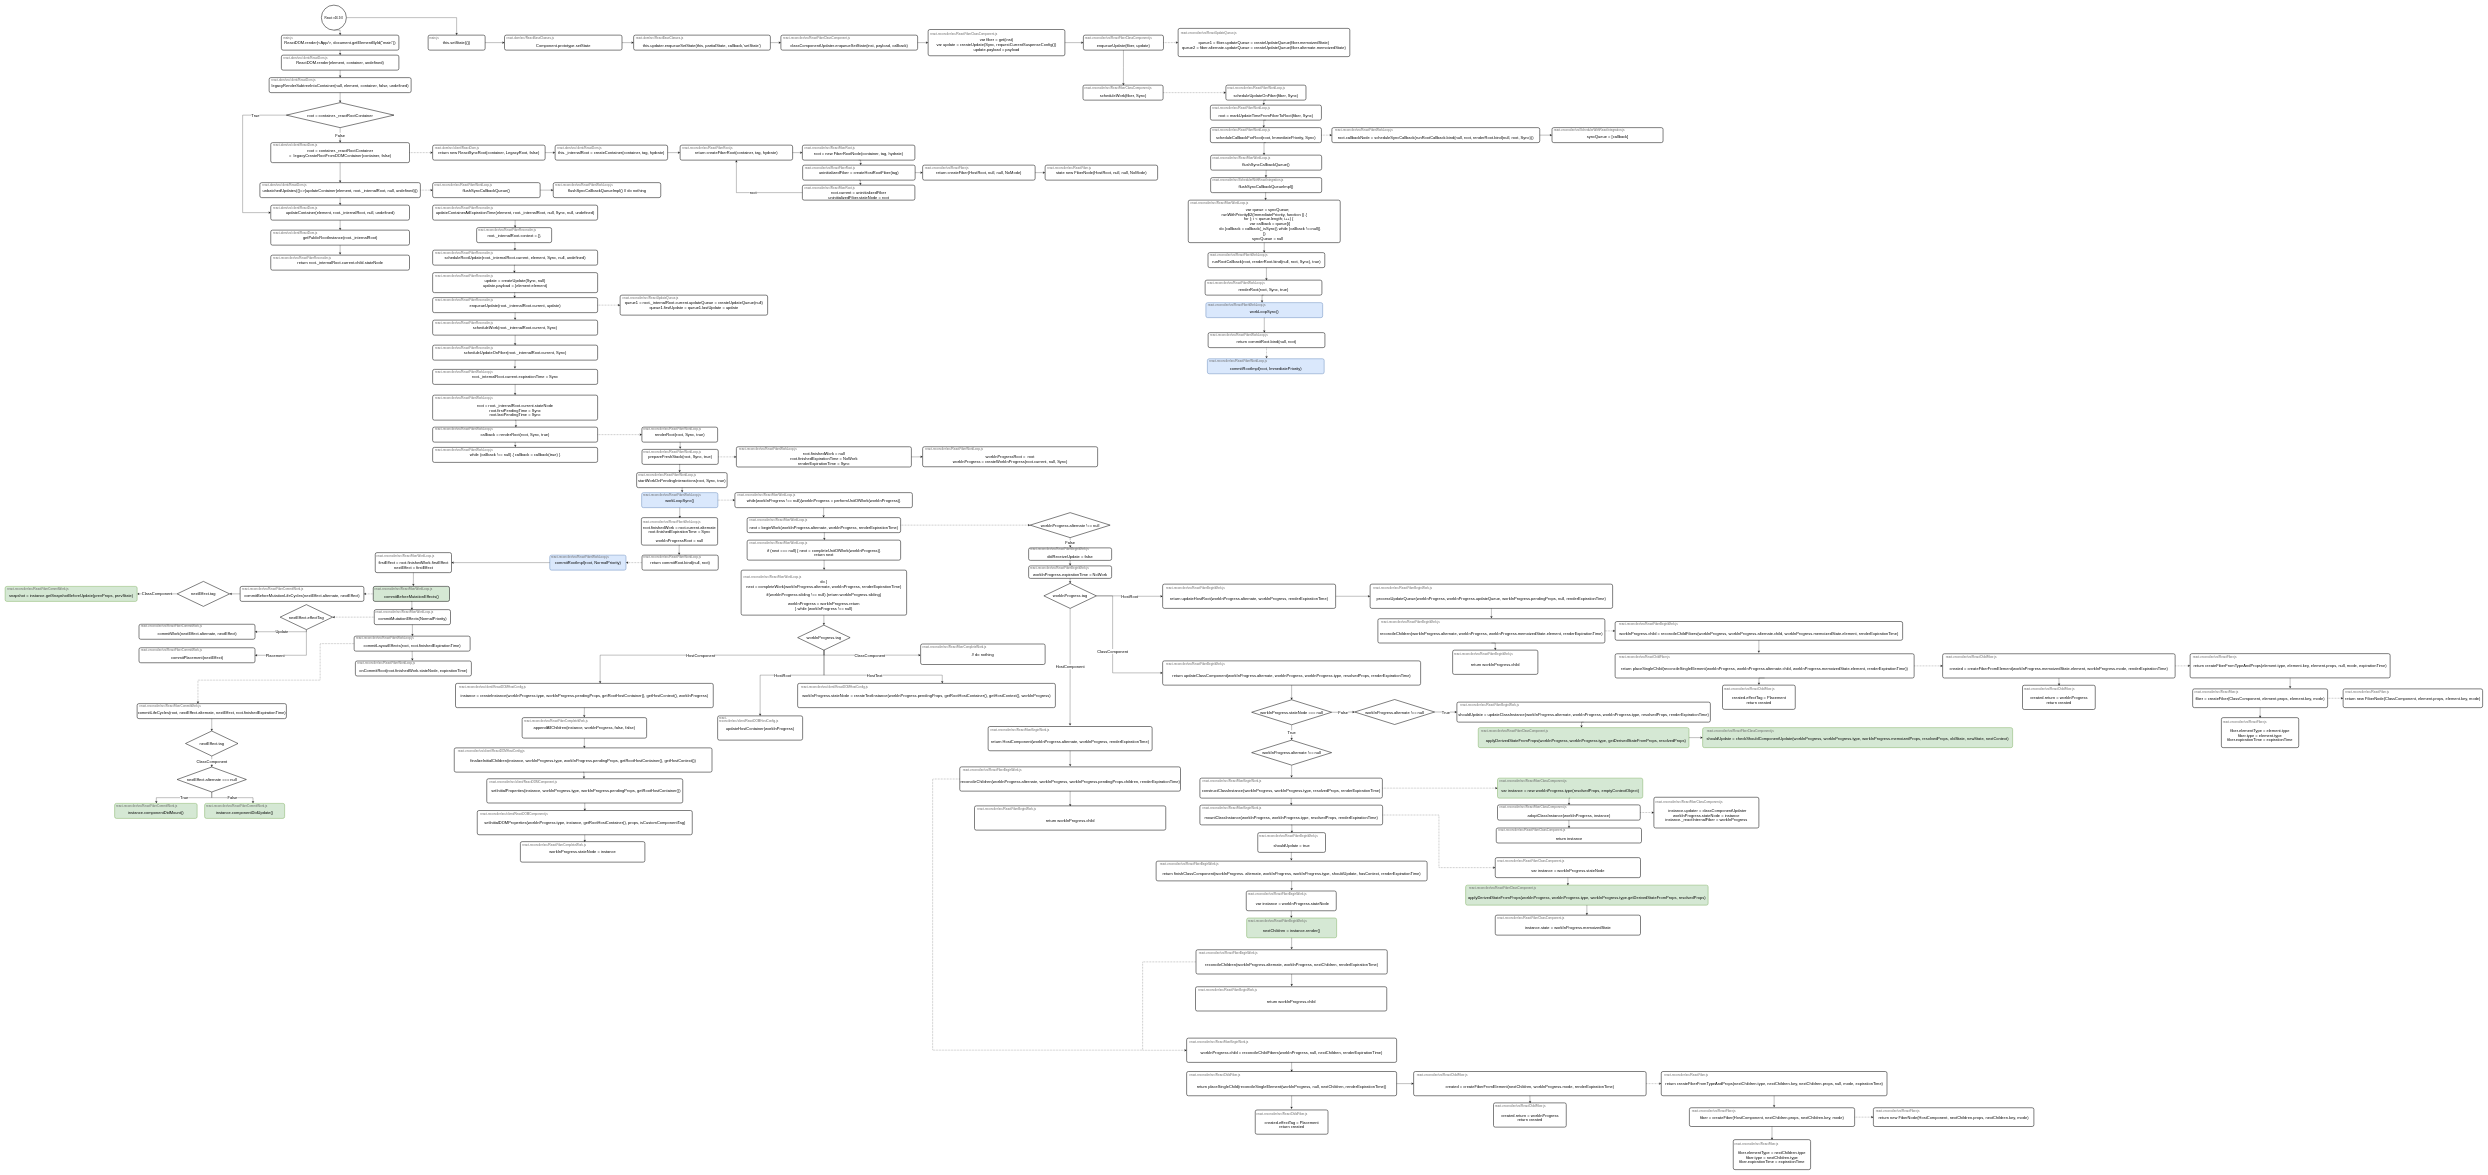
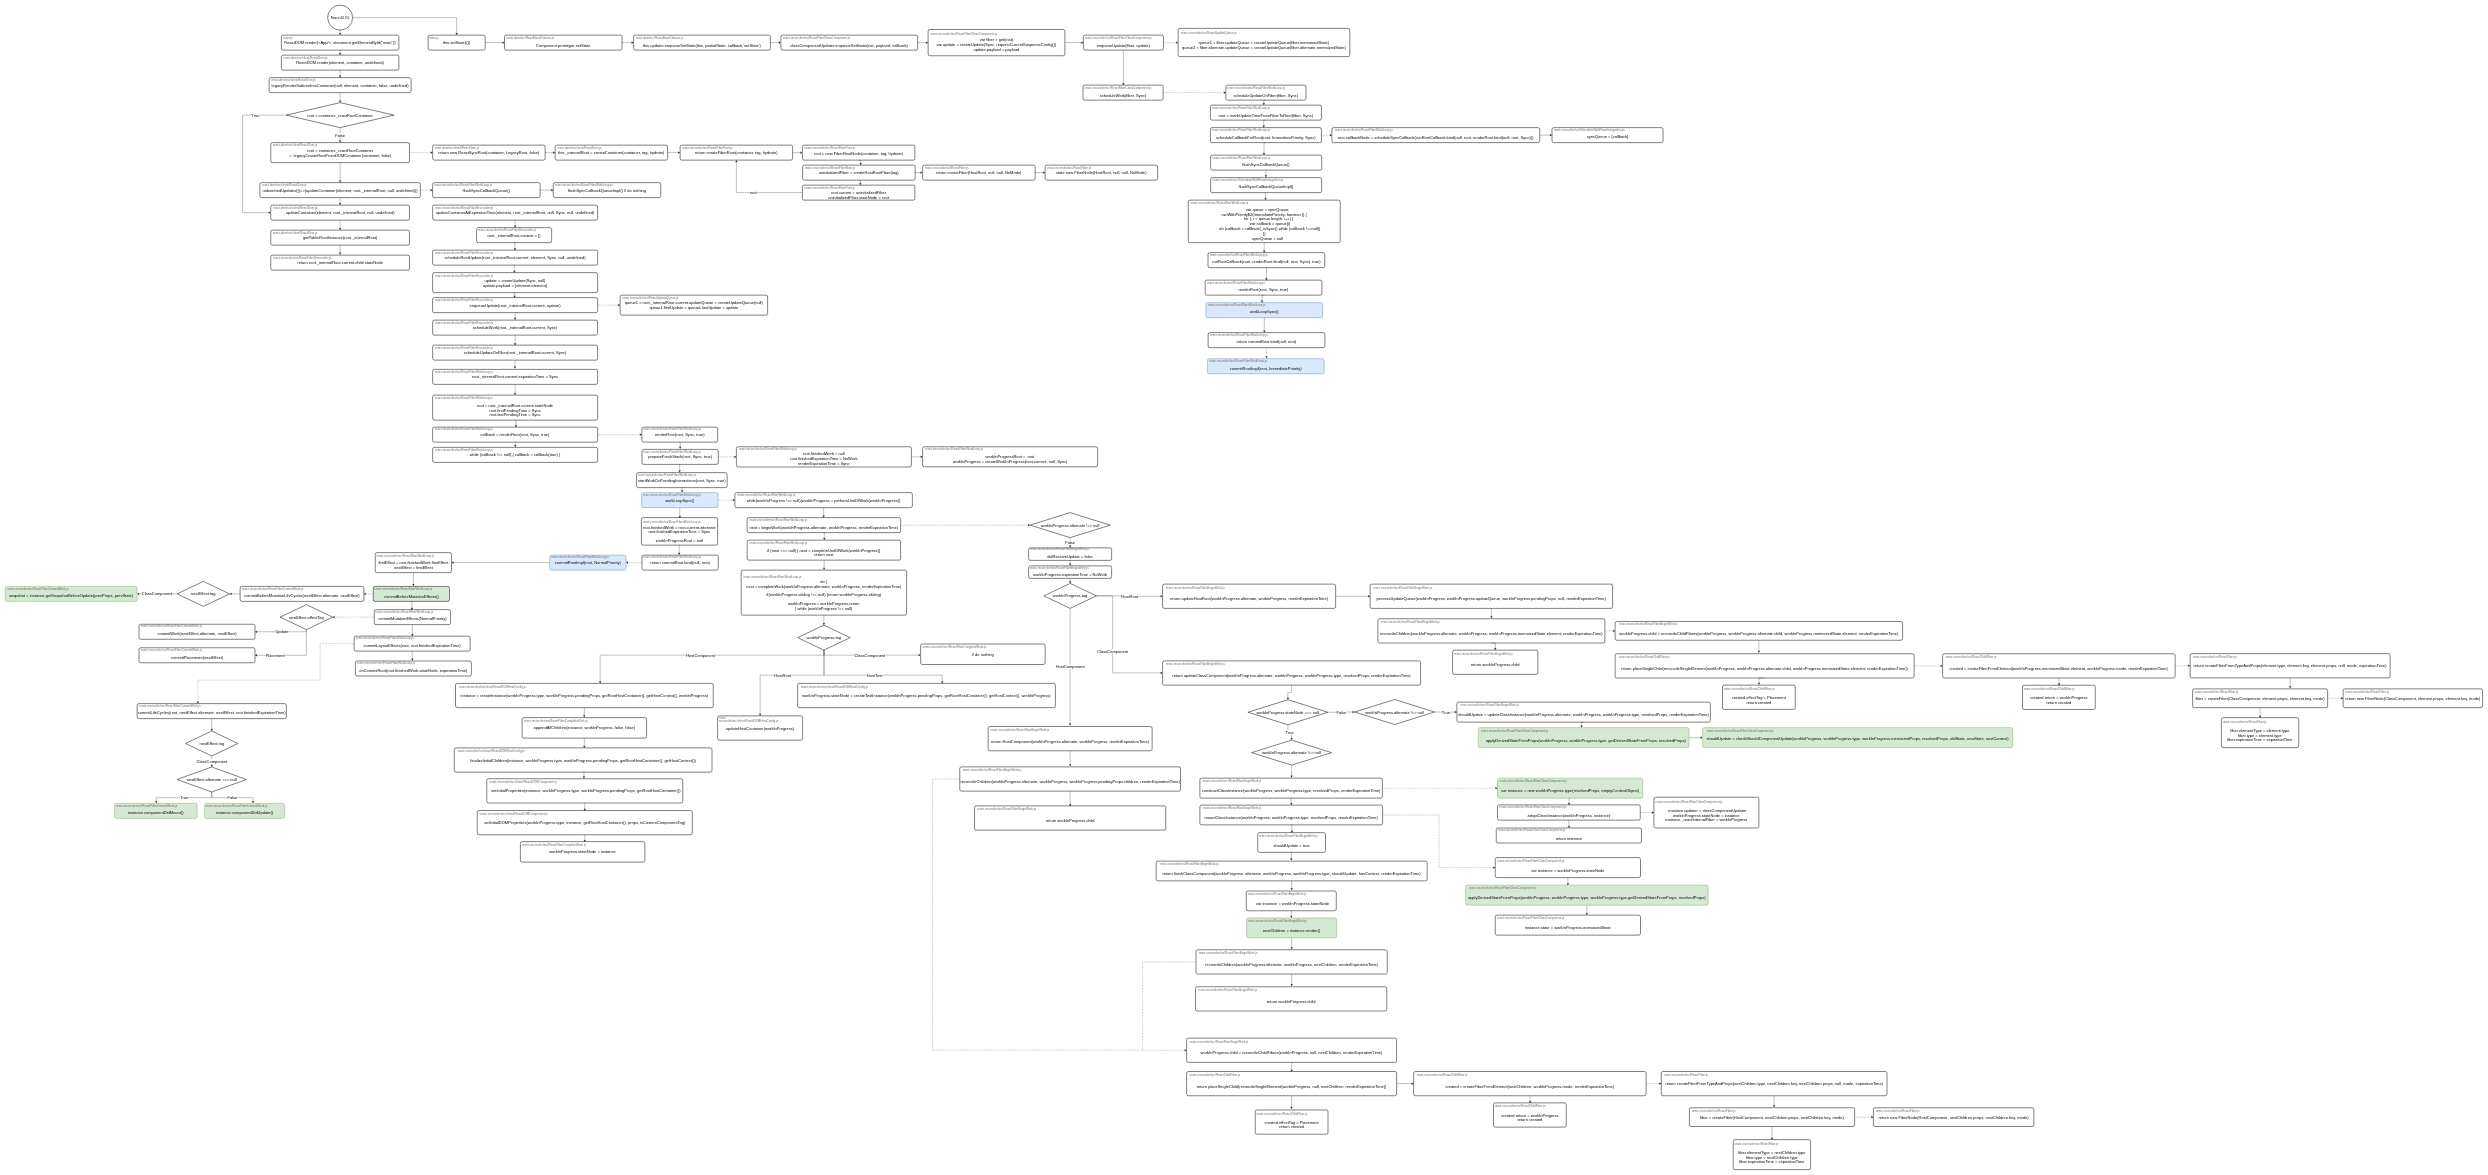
node "React v16.9.0": moved (334, 18) -> (340, 18)
node "workInProgress.stateNode === null": moved (1292, 712) -> (1288, 712)
